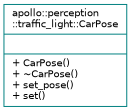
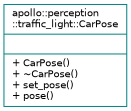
node "apollo::perception": text "+ set()" -> "+ pose()"
